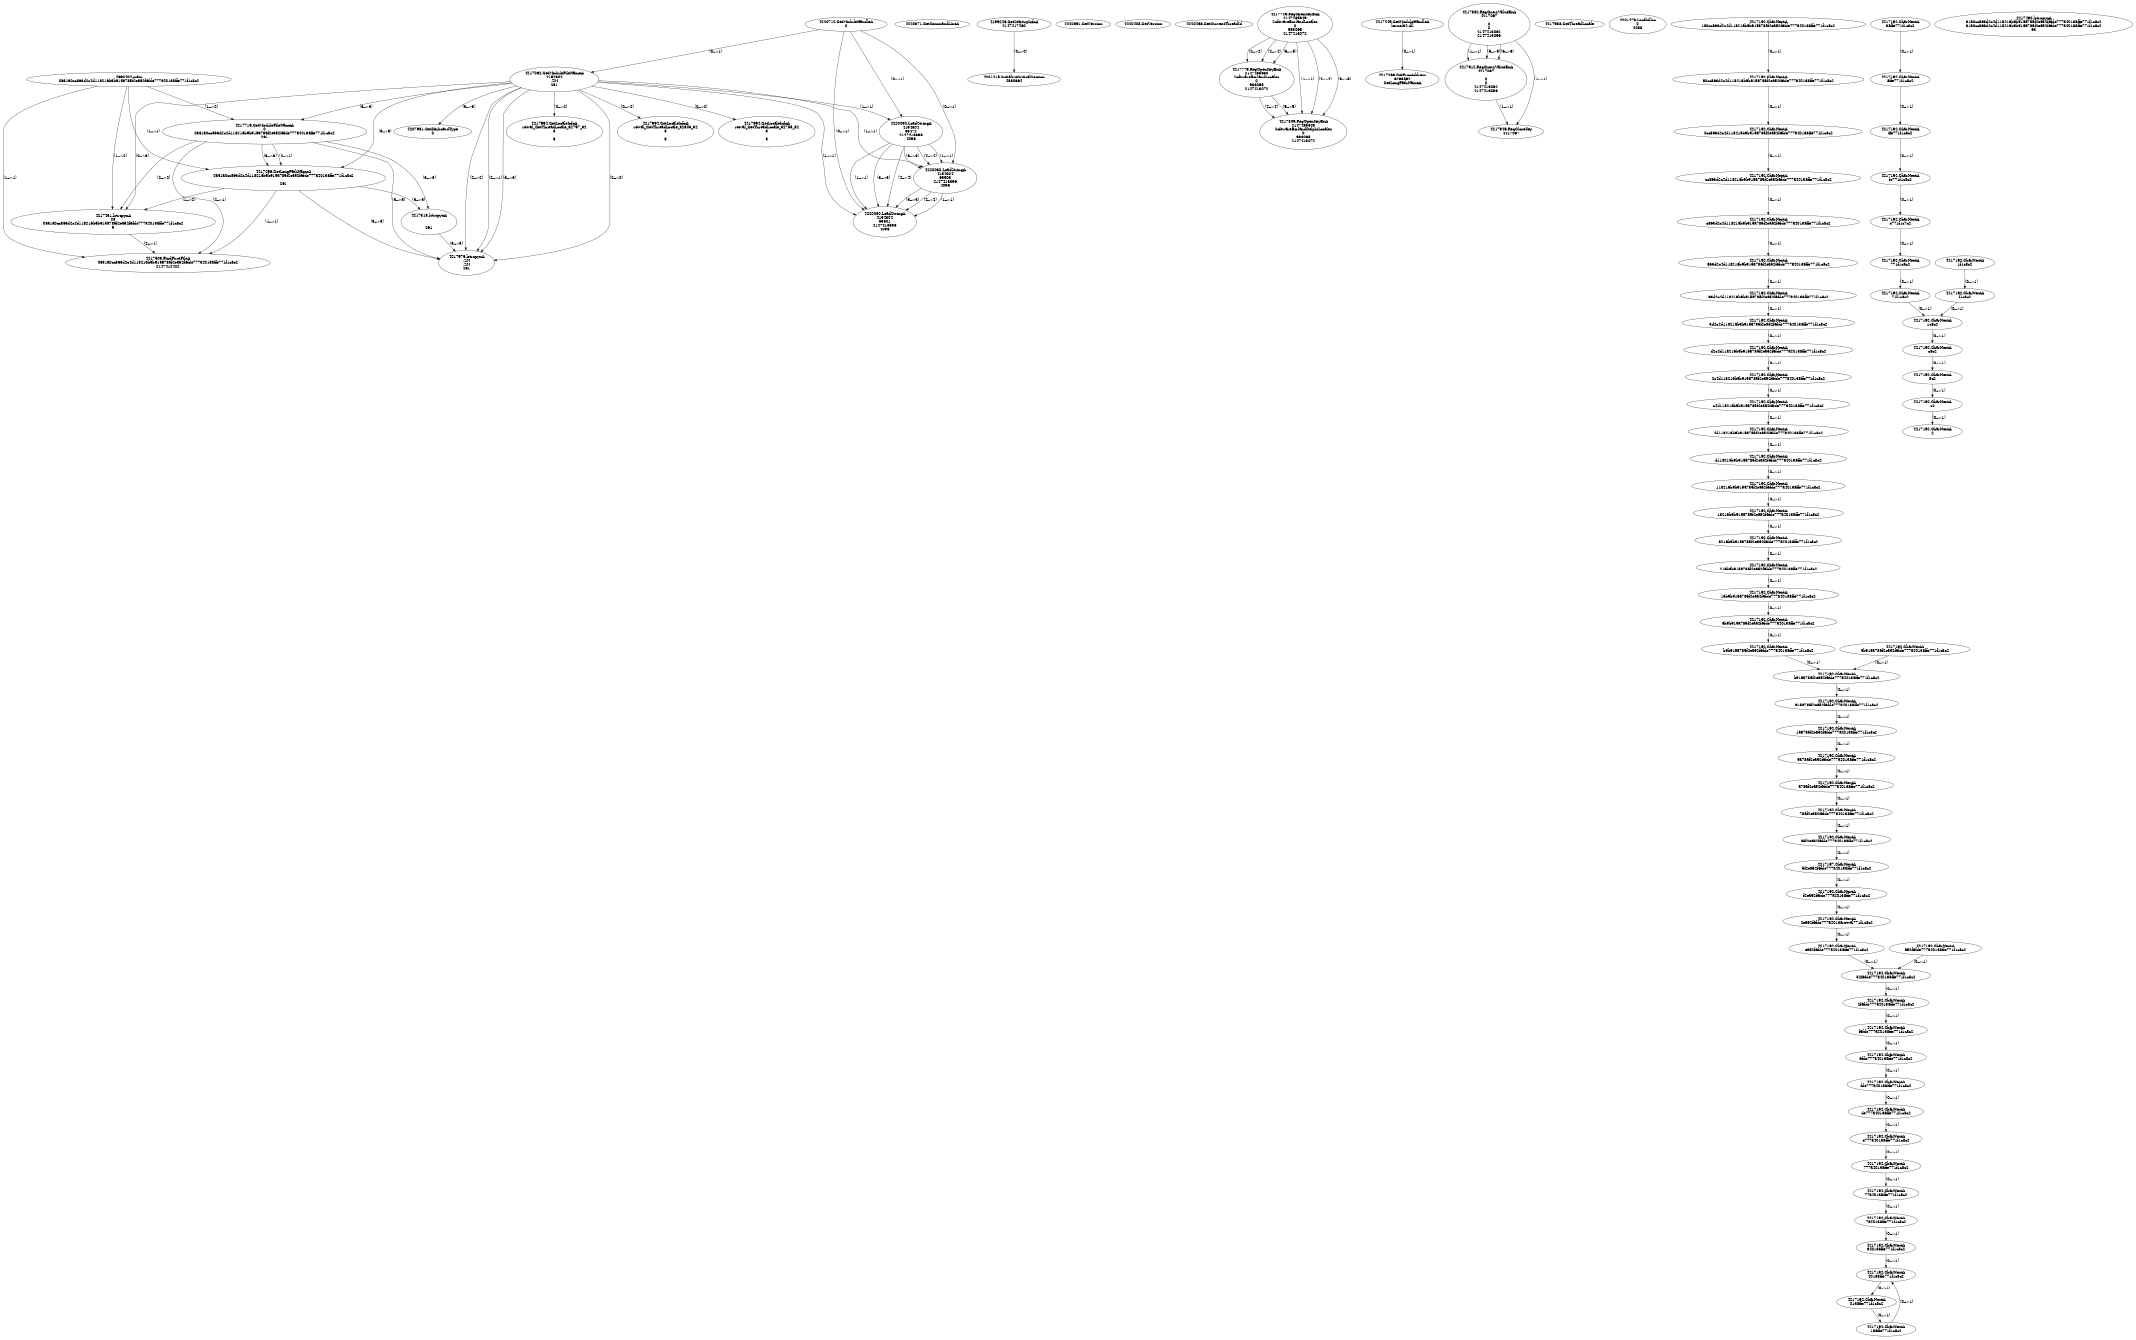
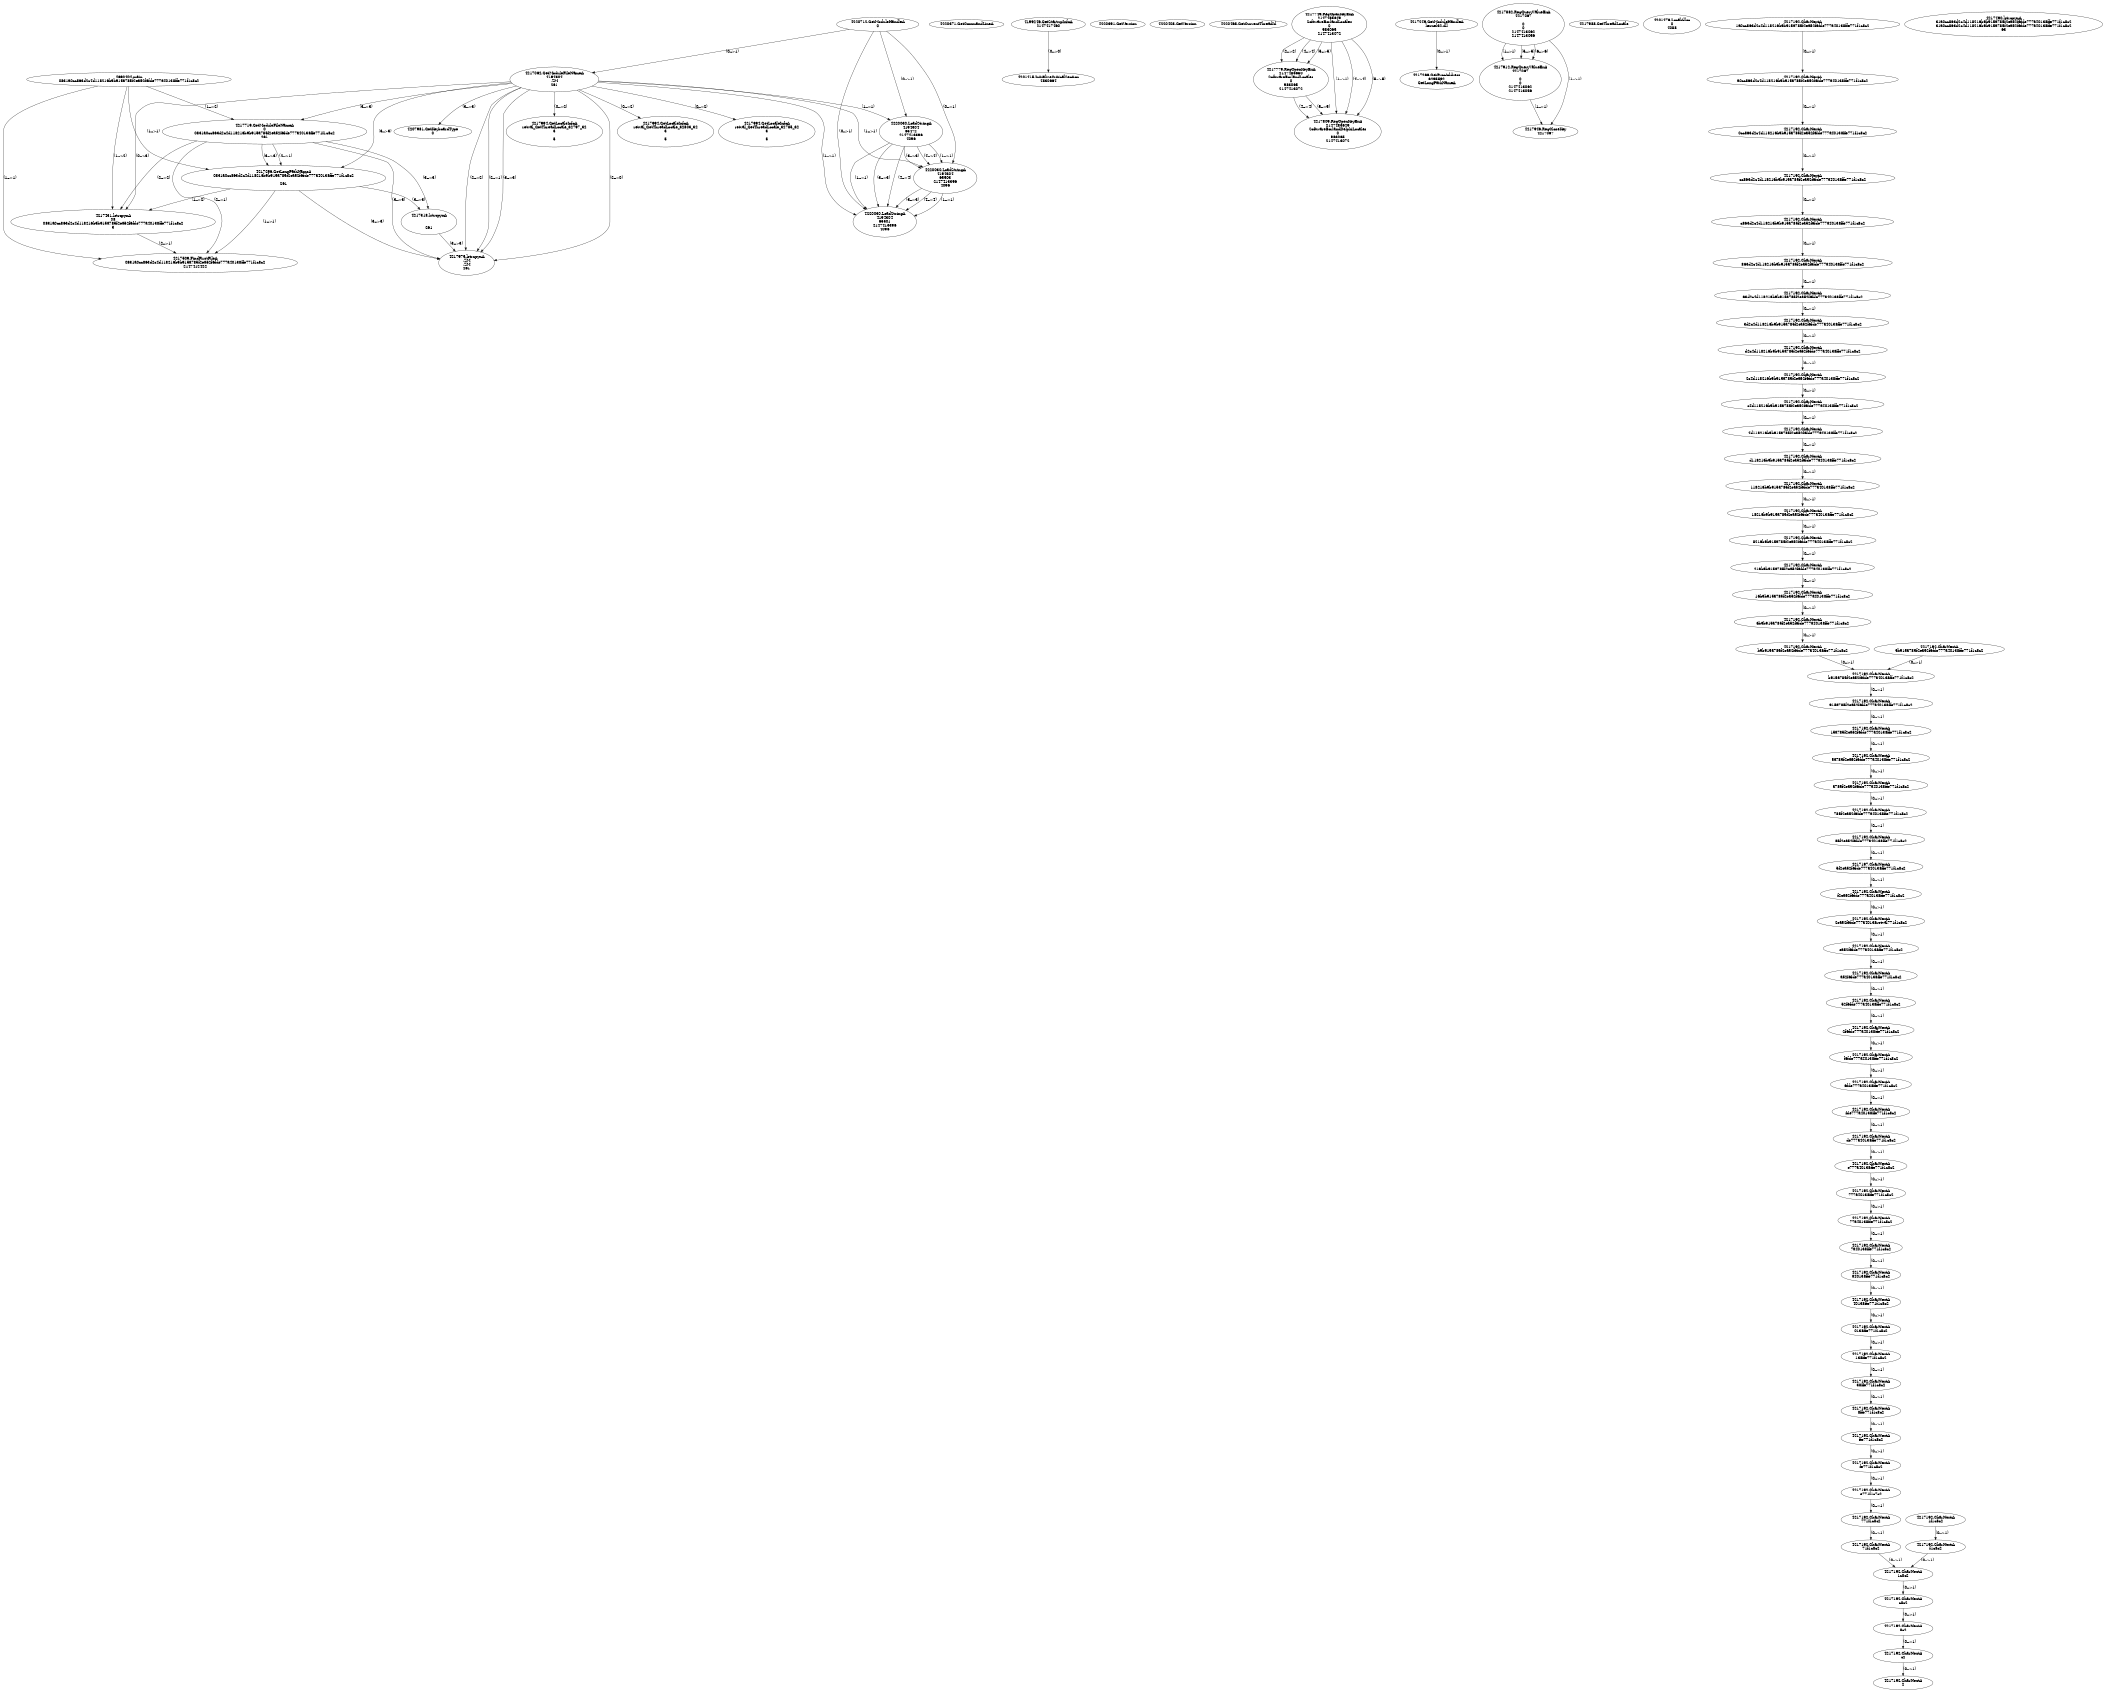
edge "4217192.CharNextA ea52f6fde777a40138ffe771f1c8c2" -> "4217192.CharNextA 52f6fde777a40138ffe771f1c8c2": now "4217192.CharNextA ea52f6fde777a40138ffe771f1c8c2" -> "4217192.CharNextA a52f6fde777a40138ffe771f1c8c2"
edge "4217192.CharNextA 138ffe771f1c8c2" -> "4217192.CharNextA 40138ffe771f1c8c2": now "4217192.CharNextA 138ffe771f1c8c2" -> "4217192.CharNextA 38ffe771f1c8c2"
